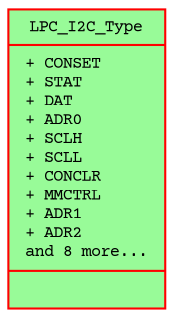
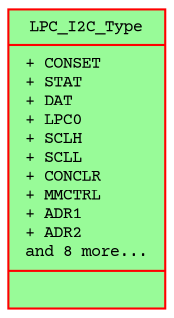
node "LPC_I2C_Type": text "+ ADR0" -> "+ LPC0"
